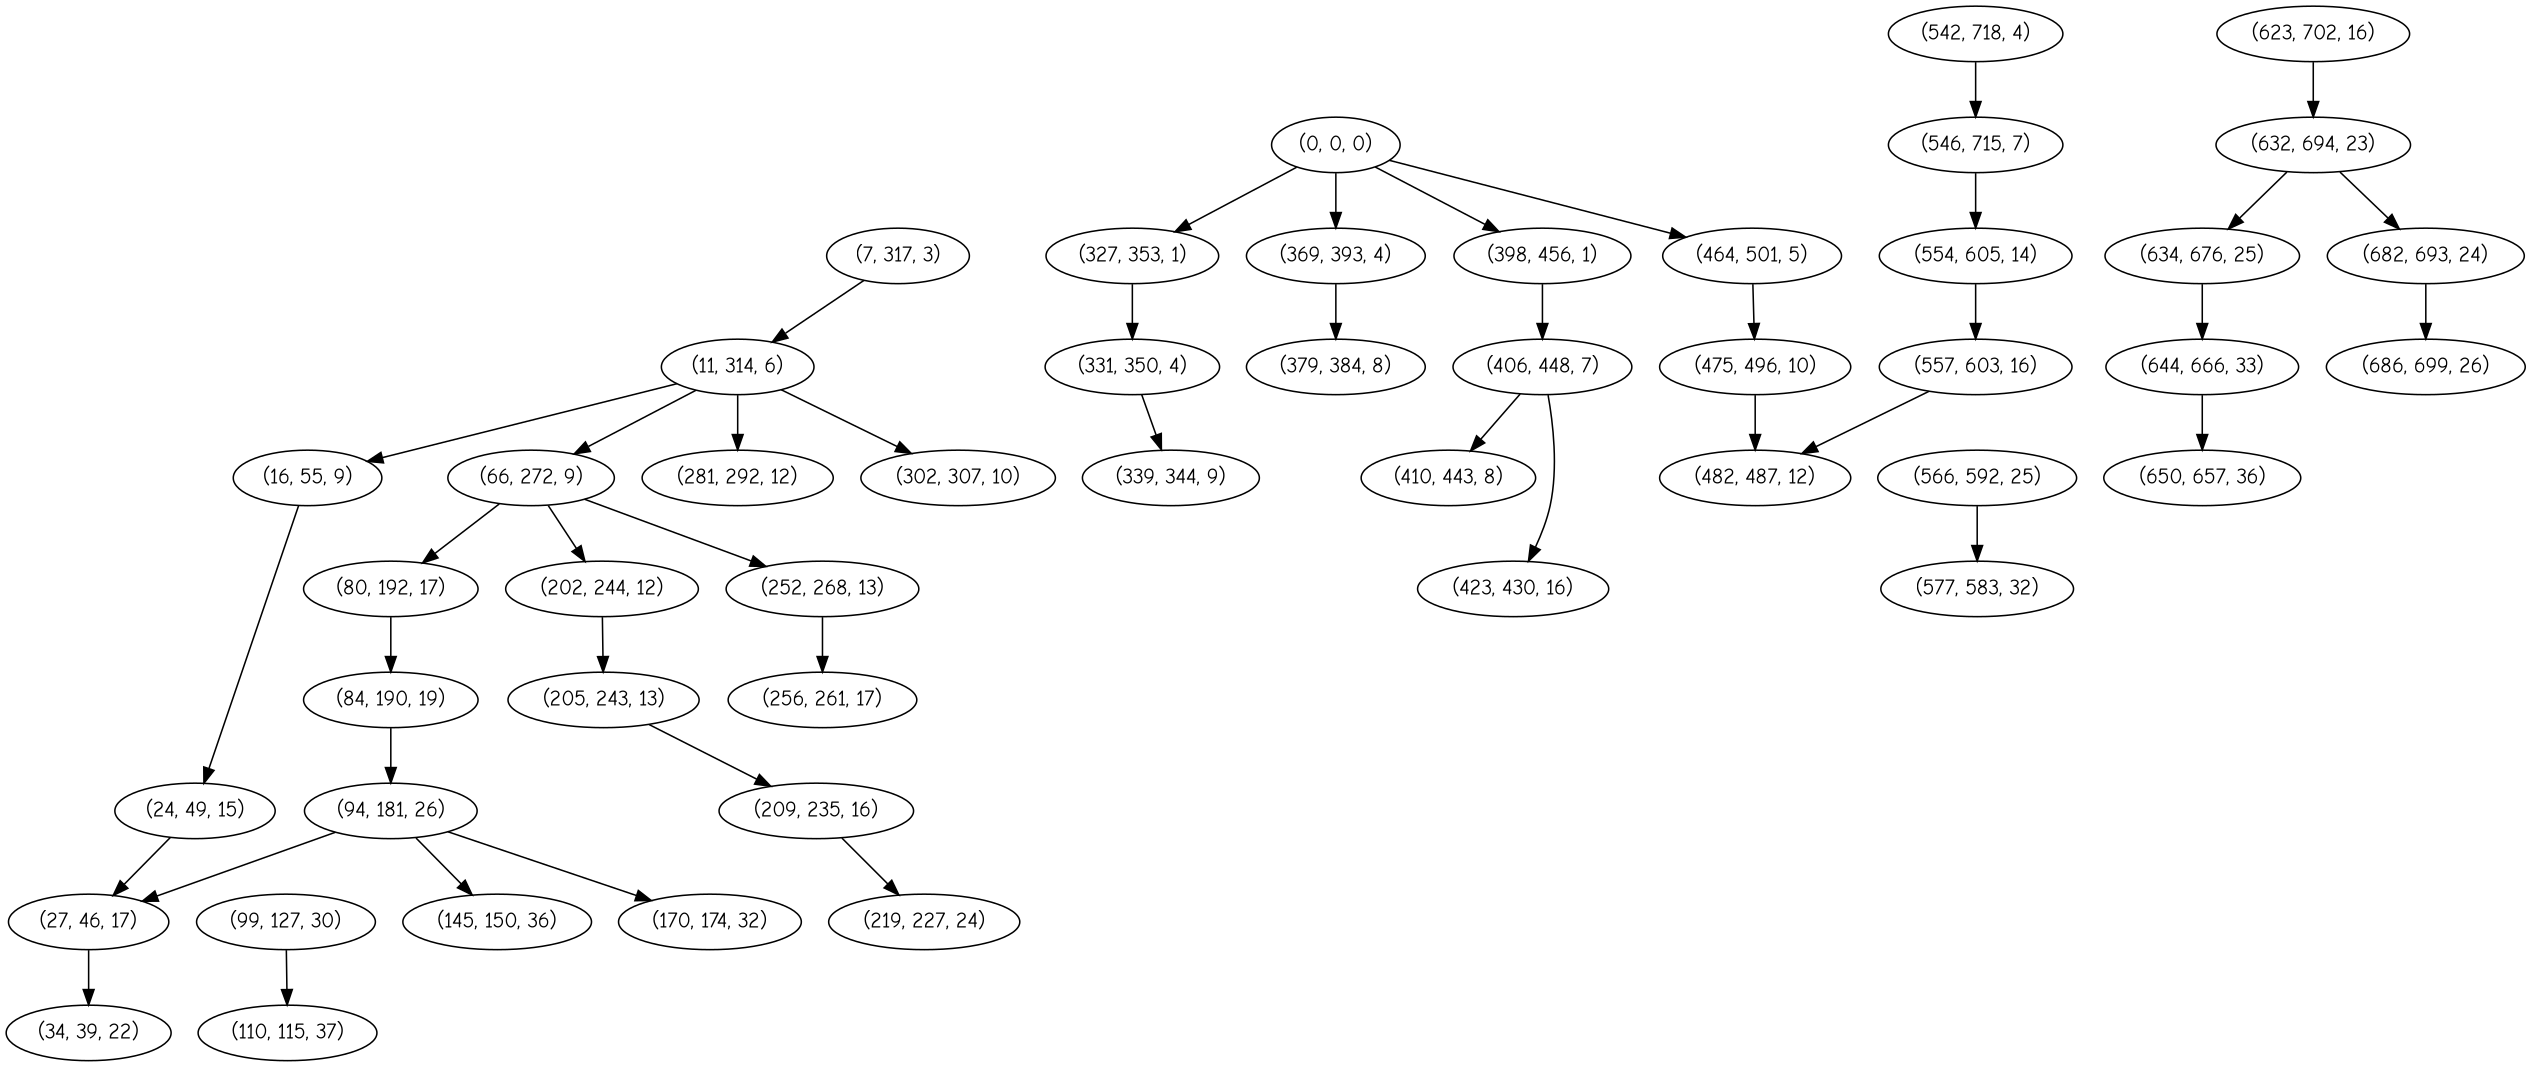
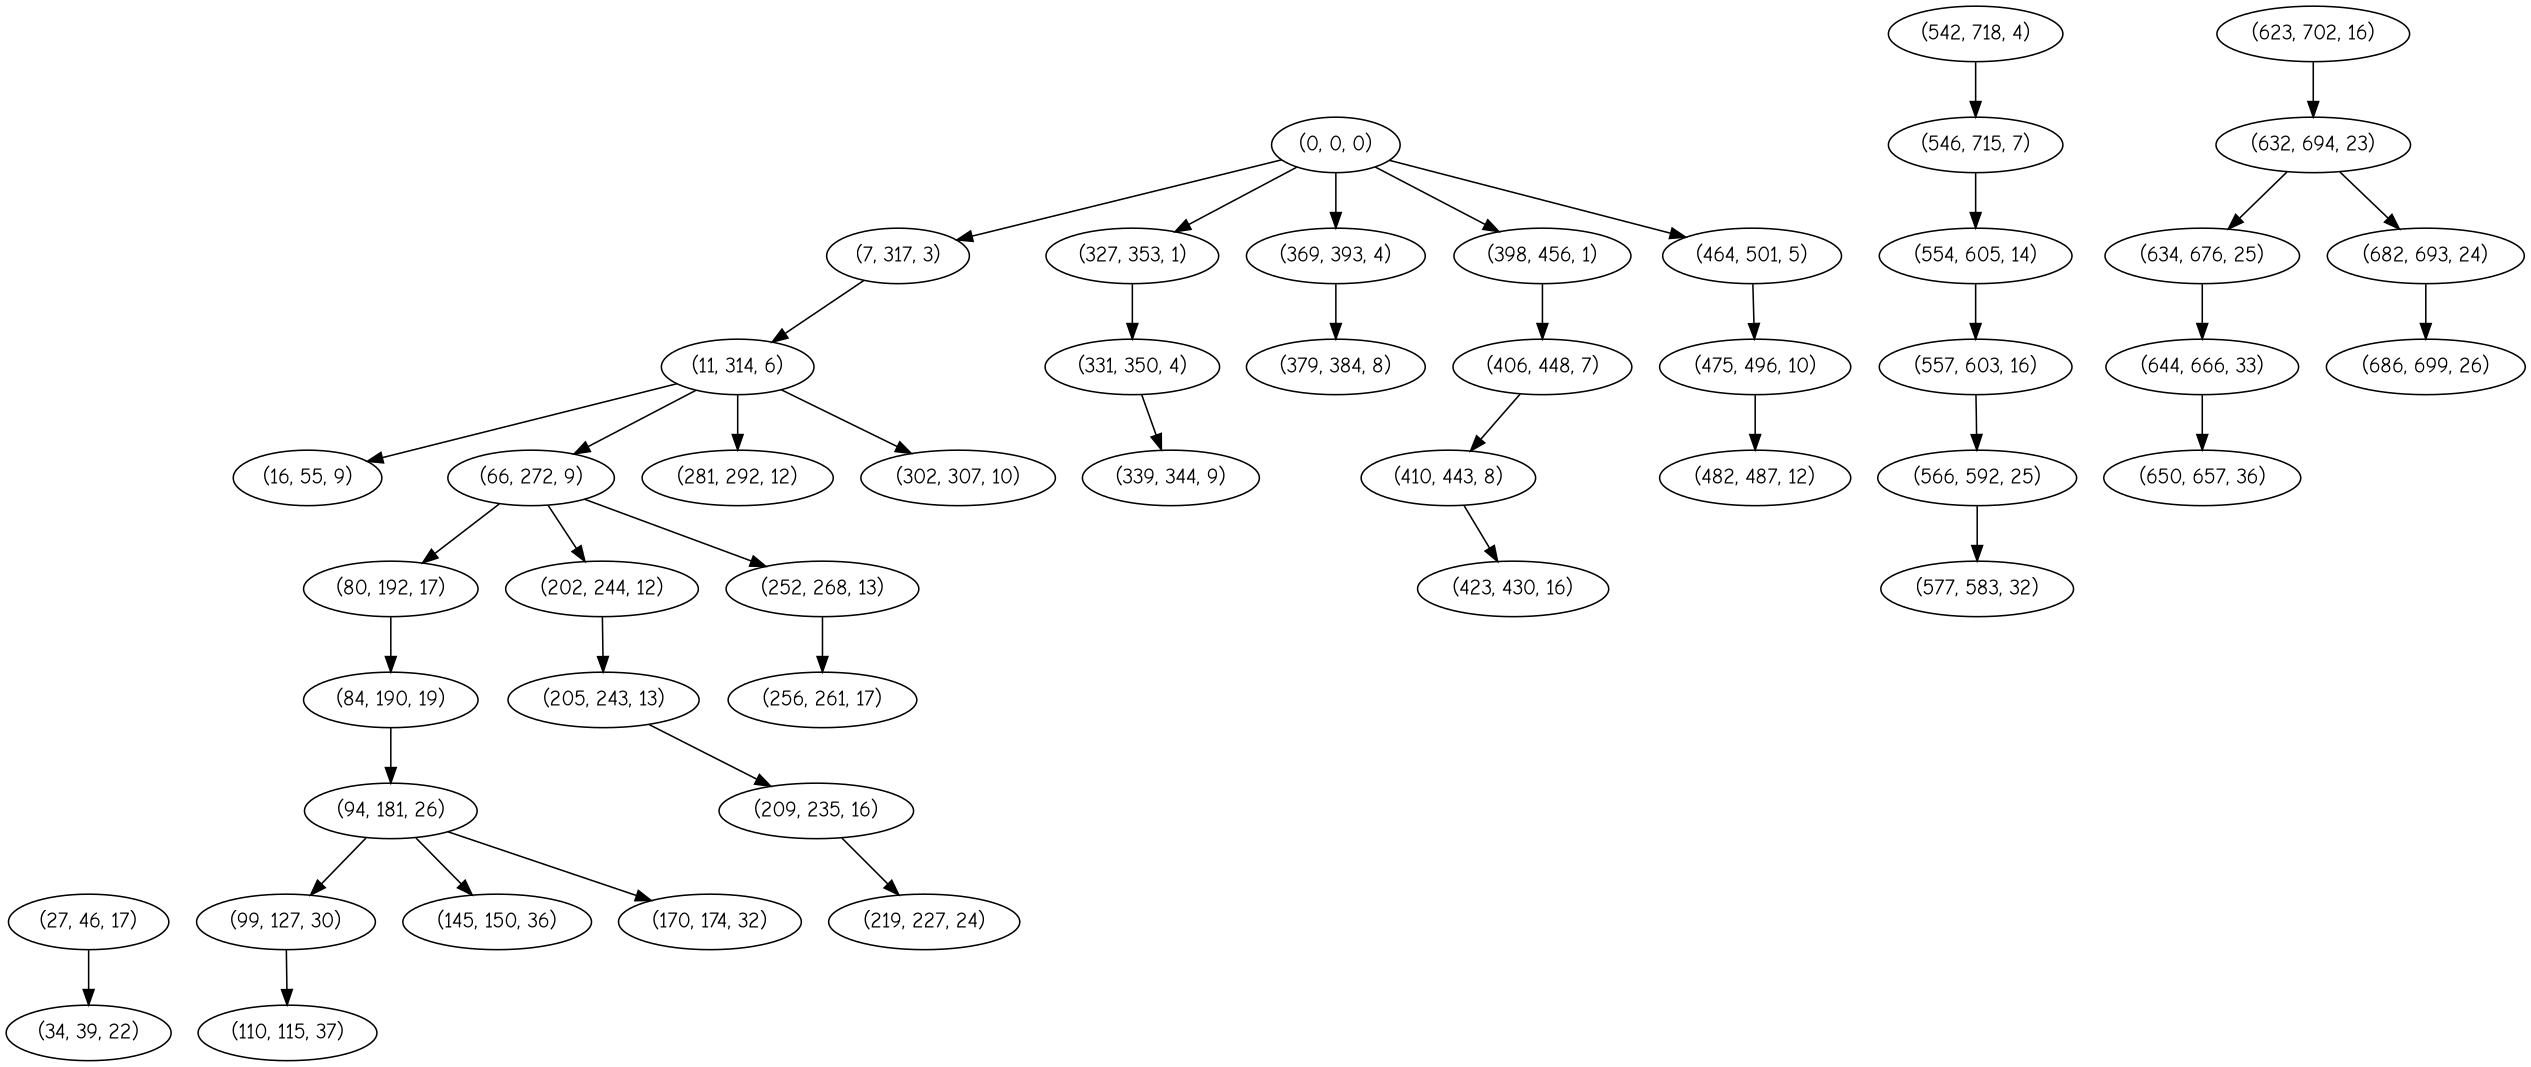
edge "(0, 0, 0)" -> "(7, 317, 3)": added
edge "(557, 603, 16)" -> "(482, 487, 12)": now "(557, 603, 16)" -> "(566, 592, 25)"
edge "(406, 448, 7)" -> "(423, 430, 16)": now "(410, 443, 8)" -> "(423, 430, 16)"
node "(24, 49, 15)": removed
edge "(94, 181, 26)" -> "(27, 46, 17)": now "(94, 181, 26)" -> "(99, 127, 30)"
